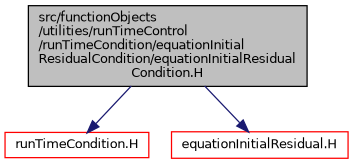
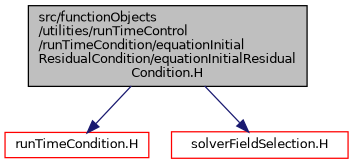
node "equationInitialResidual.H": label "equationInitialResidual.H" -> "solverFieldSelection.H"
